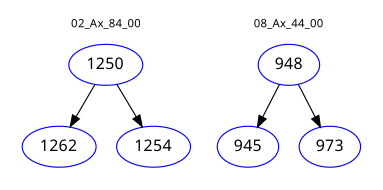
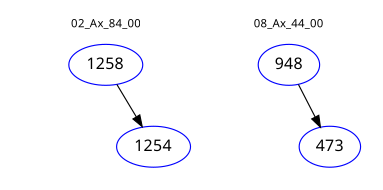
node "1250": label "1250" -> "1258"
node "1262": removed
node "945": removed
node "973": label "973" -> "473"
